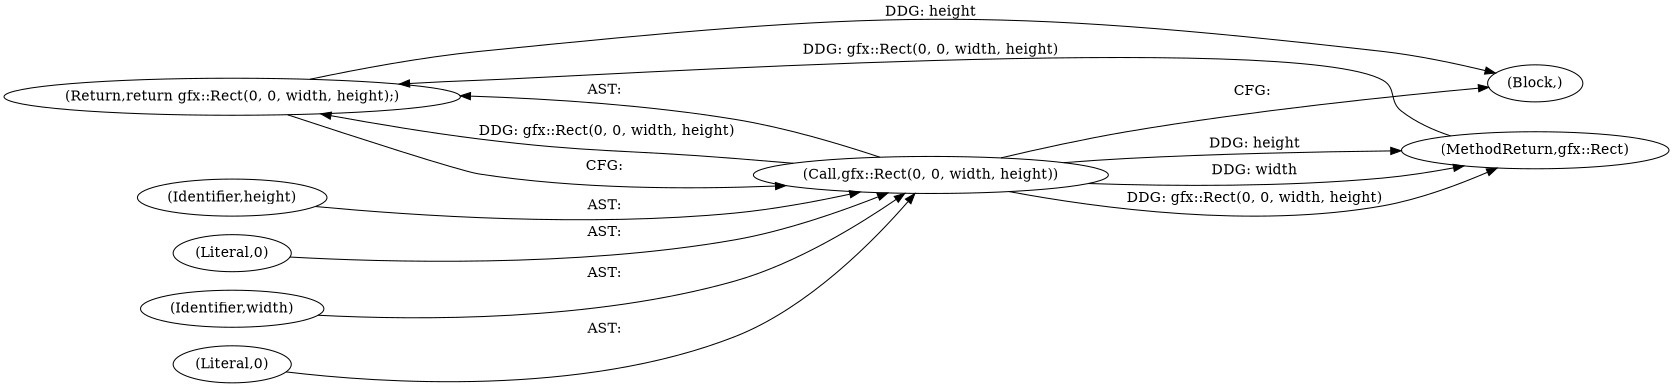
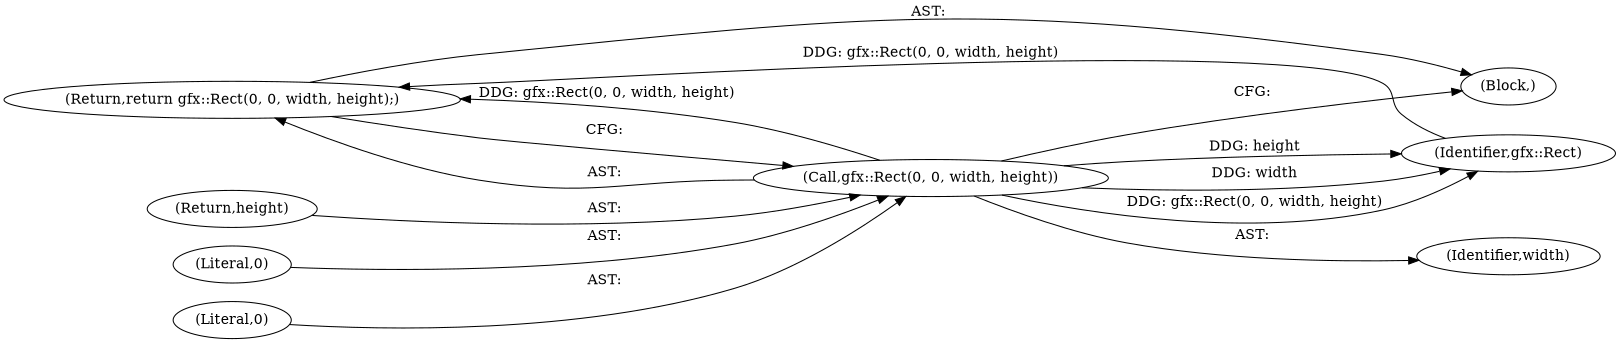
edge "(Return,return gfx::Rect(0, 0, width, height);)" -> "(Block,)": label "DDG: height" -> "AST: "
node "(MethodReturn,gfx::Rect)": label "(MethodReturn,gfx::Rect)" -> "(Identifier,gfx::Rect)"
node "(Identifier,height)": label "(Identifier,height)" -> "(Return,height)"
edge "(Identifier,width)" -> "(Call,gfx::Rect(0, 0, width, height))": reversed
